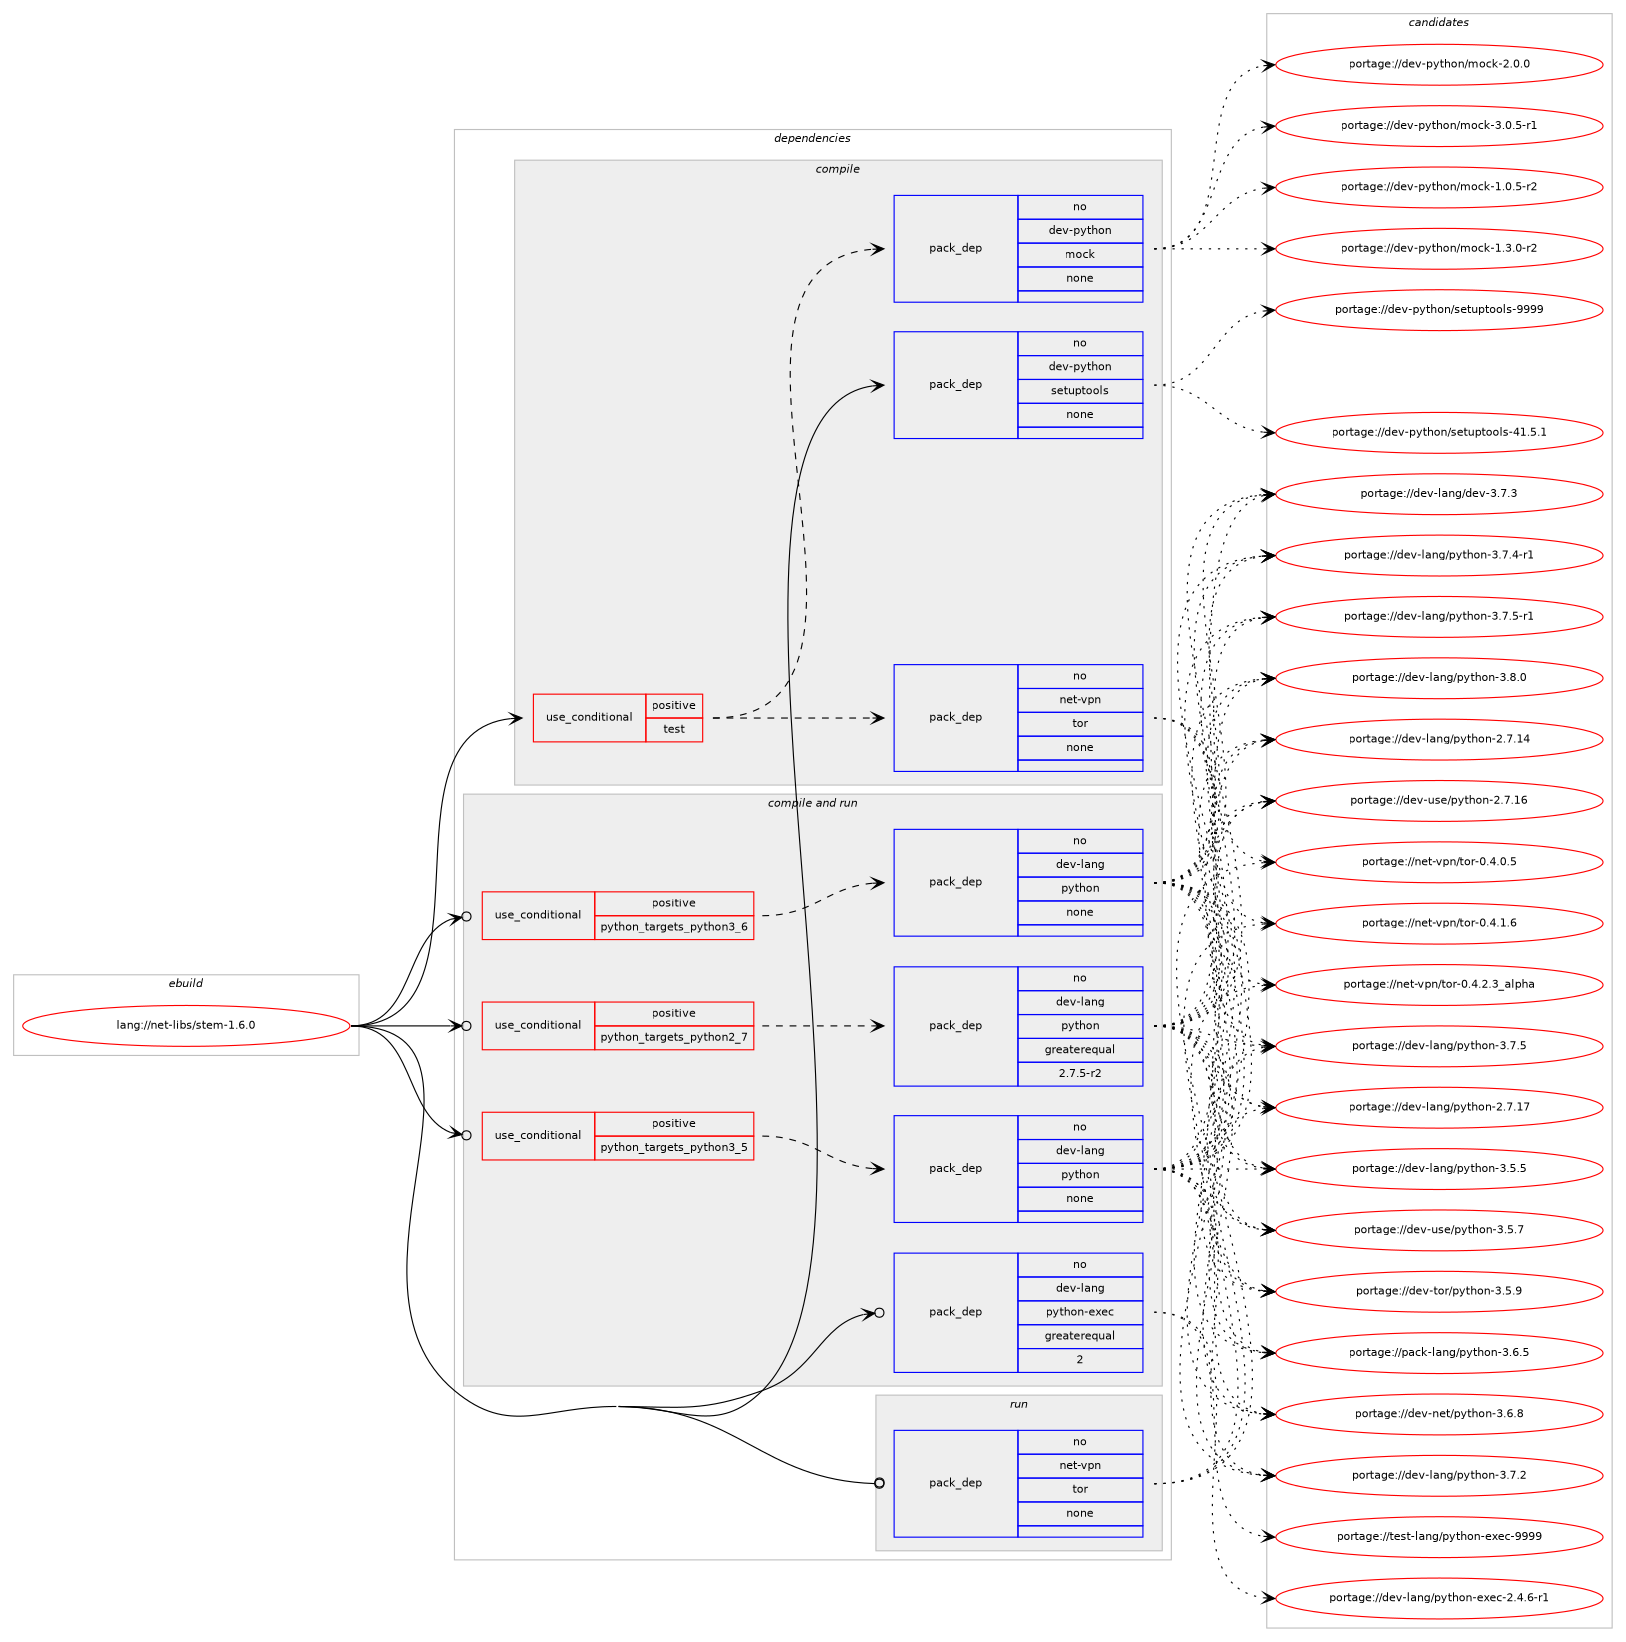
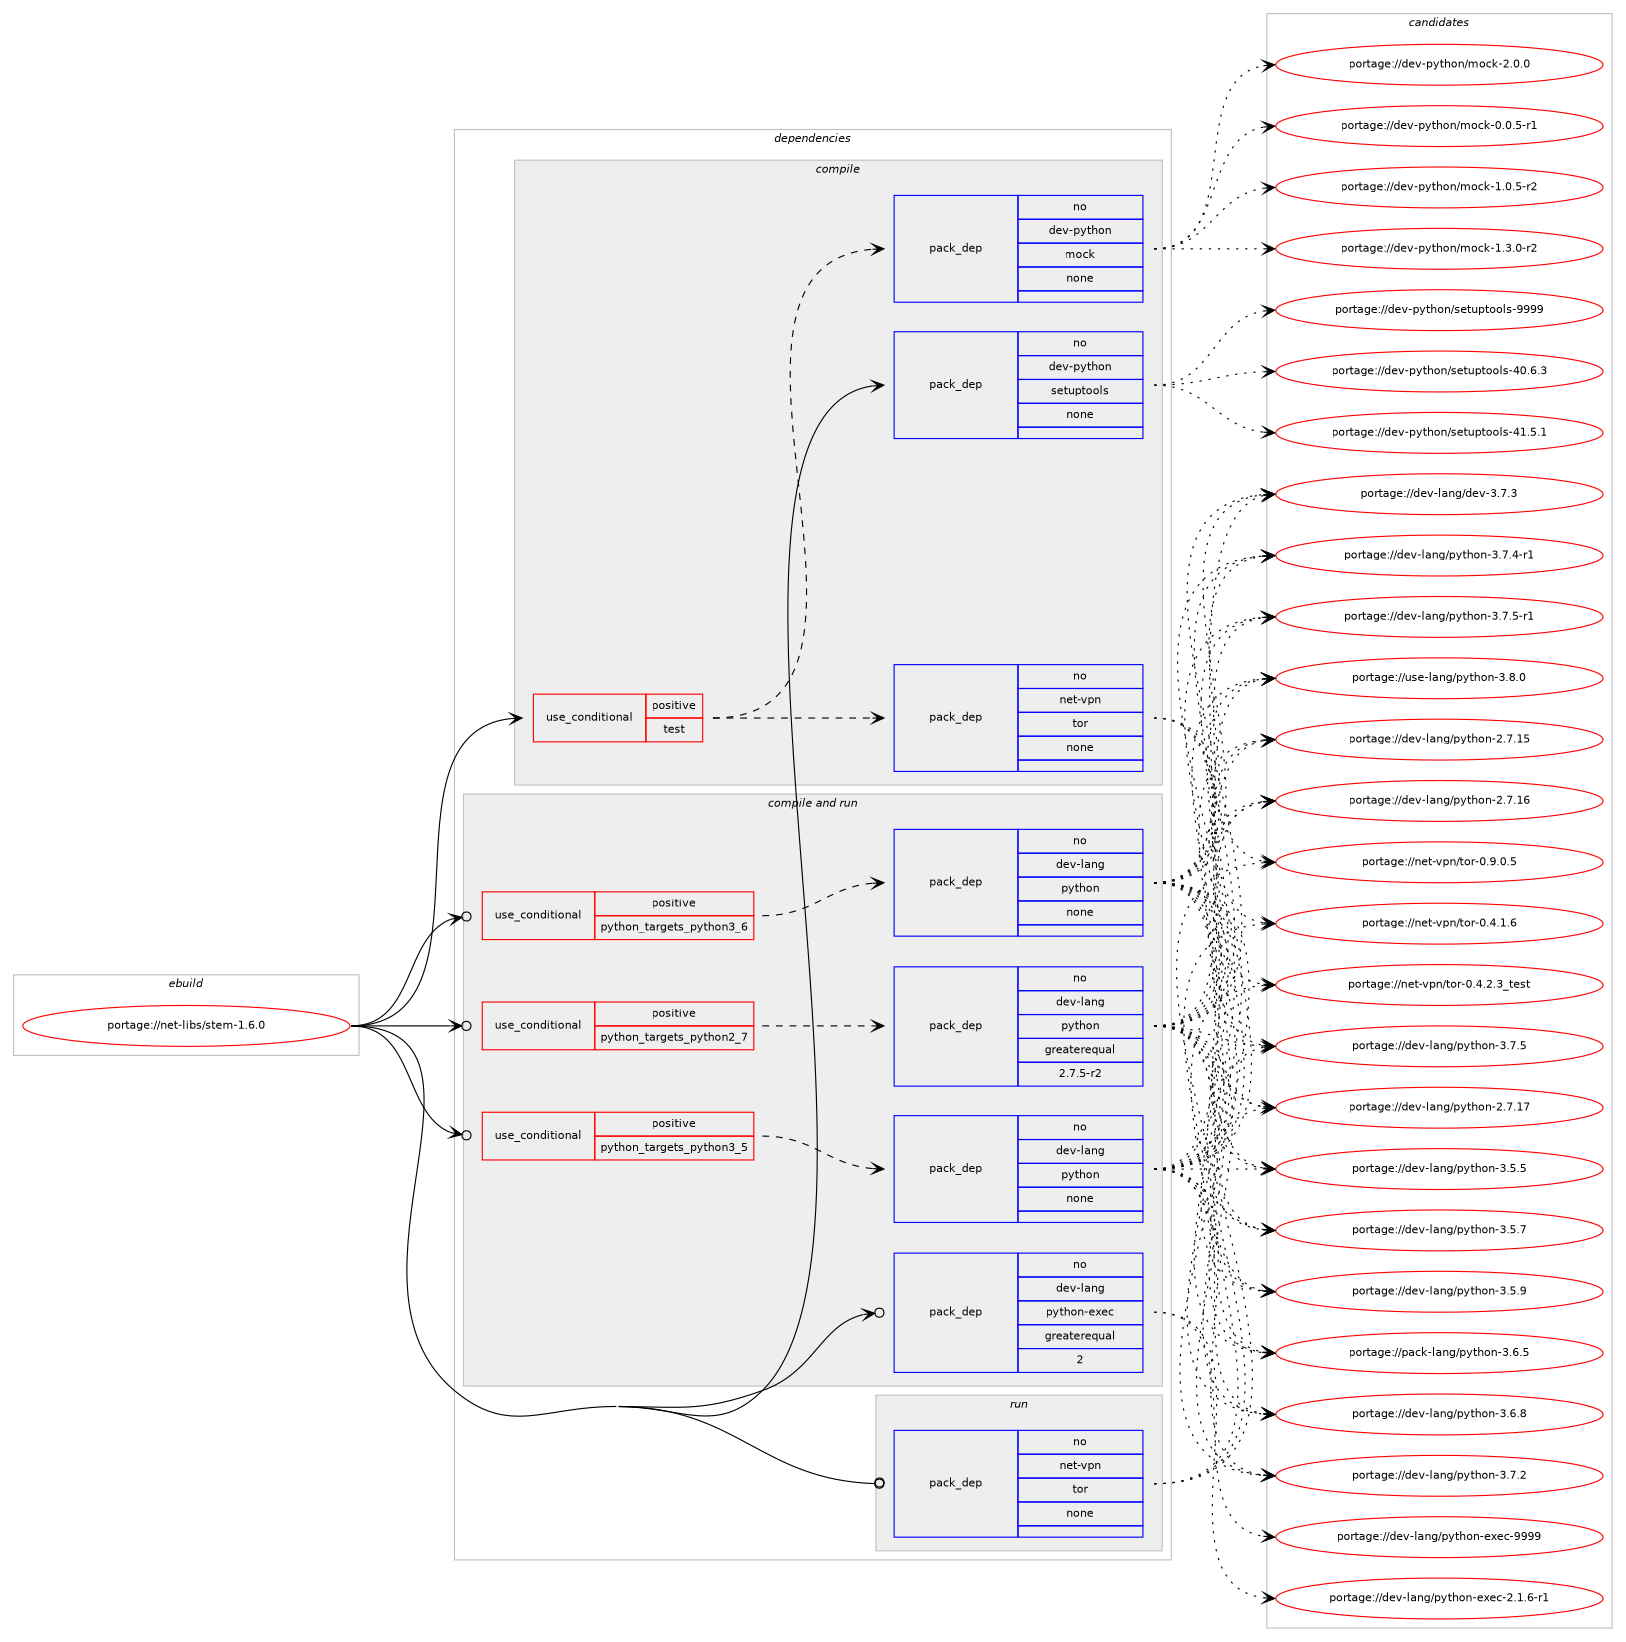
node "portage://dev-python/mock-3.0.5-r1": label "portage://dev-python/mock-3.0.5-r1" -> "portage://dev-python/mock-0.0.5-r1"
node "portage://dev-python/setuptools-40.6.3": added
node "portage://dev-lang/python-3.8.0": label "portage://dev-lang/python-3.8.0" -> "portage://use-lang/python-3.8.0"
node "portage://dev-lang/python-2.7.14": label "portage://dev-lang/python-2.7.14" -> "portage://dev-lang/python-2.7.15"
node "portage://dev-use/python-2.7.16": label "portage://dev-use/python-2.7.16" -> "portage://dev-lang/python-2.7.16"
node "portage://net-vpn/tor-0.4.0.5": label "portage://net-vpn/tor-0.4.0.5" -> "portage://net-vpn/tor-0.9.0.5"
node "portage://net-vpn/tor-0.4.2.3_alpha": label "portage://net-vpn/tor-0.4.2.3_alpha" -> "portage://net-vpn/tor-0.4.2.3_test"
node "lang://net-libs/stem-1.6.0": label "lang://net-libs/stem-1.6.0" -> "portage://net-libs/stem-1.6.0"
node "portage://dev-use/python-3.5.7": label "portage://dev-use/python-3.5.7" -> "portage://dev-lang/python-3.5.7"
node "portage://dev-tor/python-3.5.9": label "portage://dev-tor/python-3.5.9" -> "portage://dev-lang/python-3.5.9"
node "portage://dev-net/python-3.6.8": label "portage://dev-net/python-3.6.8" -> "portage://dev-lang/python-3.6.8"
node "portage://test-lang/python-exec-9999": label "portage://test-lang/python-exec-9999" -> "portage://dev-lang/python-exec-9999"
node "portage://dev-lang/python-exec-2.4.6-r1": label "portage://dev-lang/python-exec-2.4.6-r1" -> "portage://dev-lang/python-exec-2.1.6-r1"
